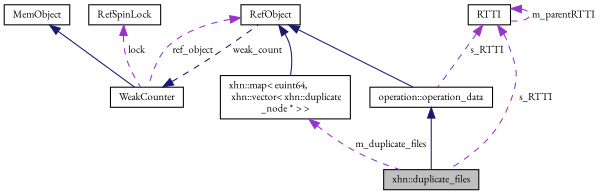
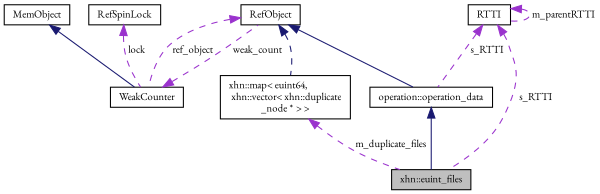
edge "RefObject" -> "WeakCounter": color midnightblue -> darkorchid3
edge "xhn::map< euint64, xhn::vector< xhn::duplicate _node * > >" -> "RefObject": style solid -> dashed
node "xhn::duplicate_files": label "xhn::duplicate_files" -> "xhn::euint_files"
